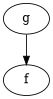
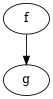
edge "g" -> "f": reversed
